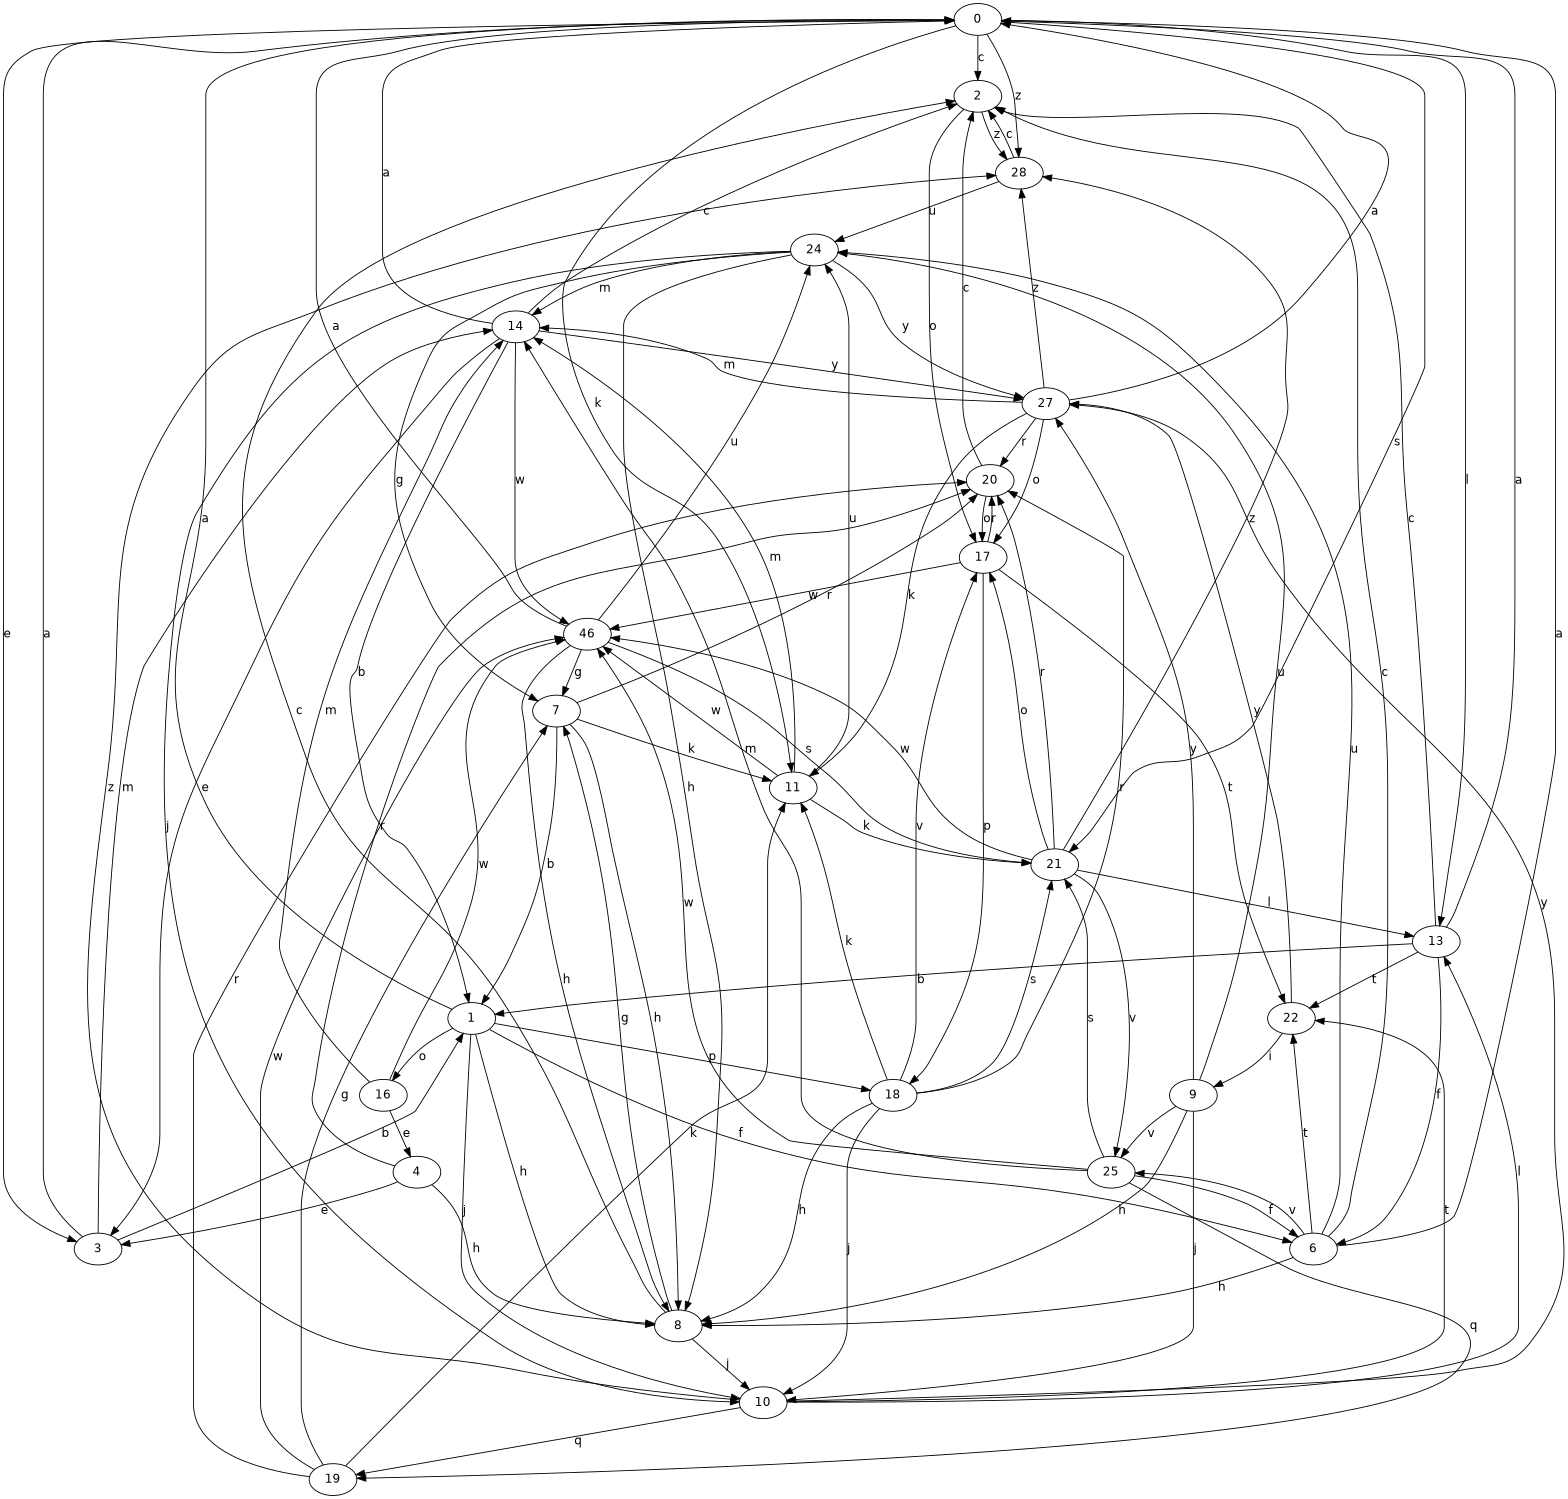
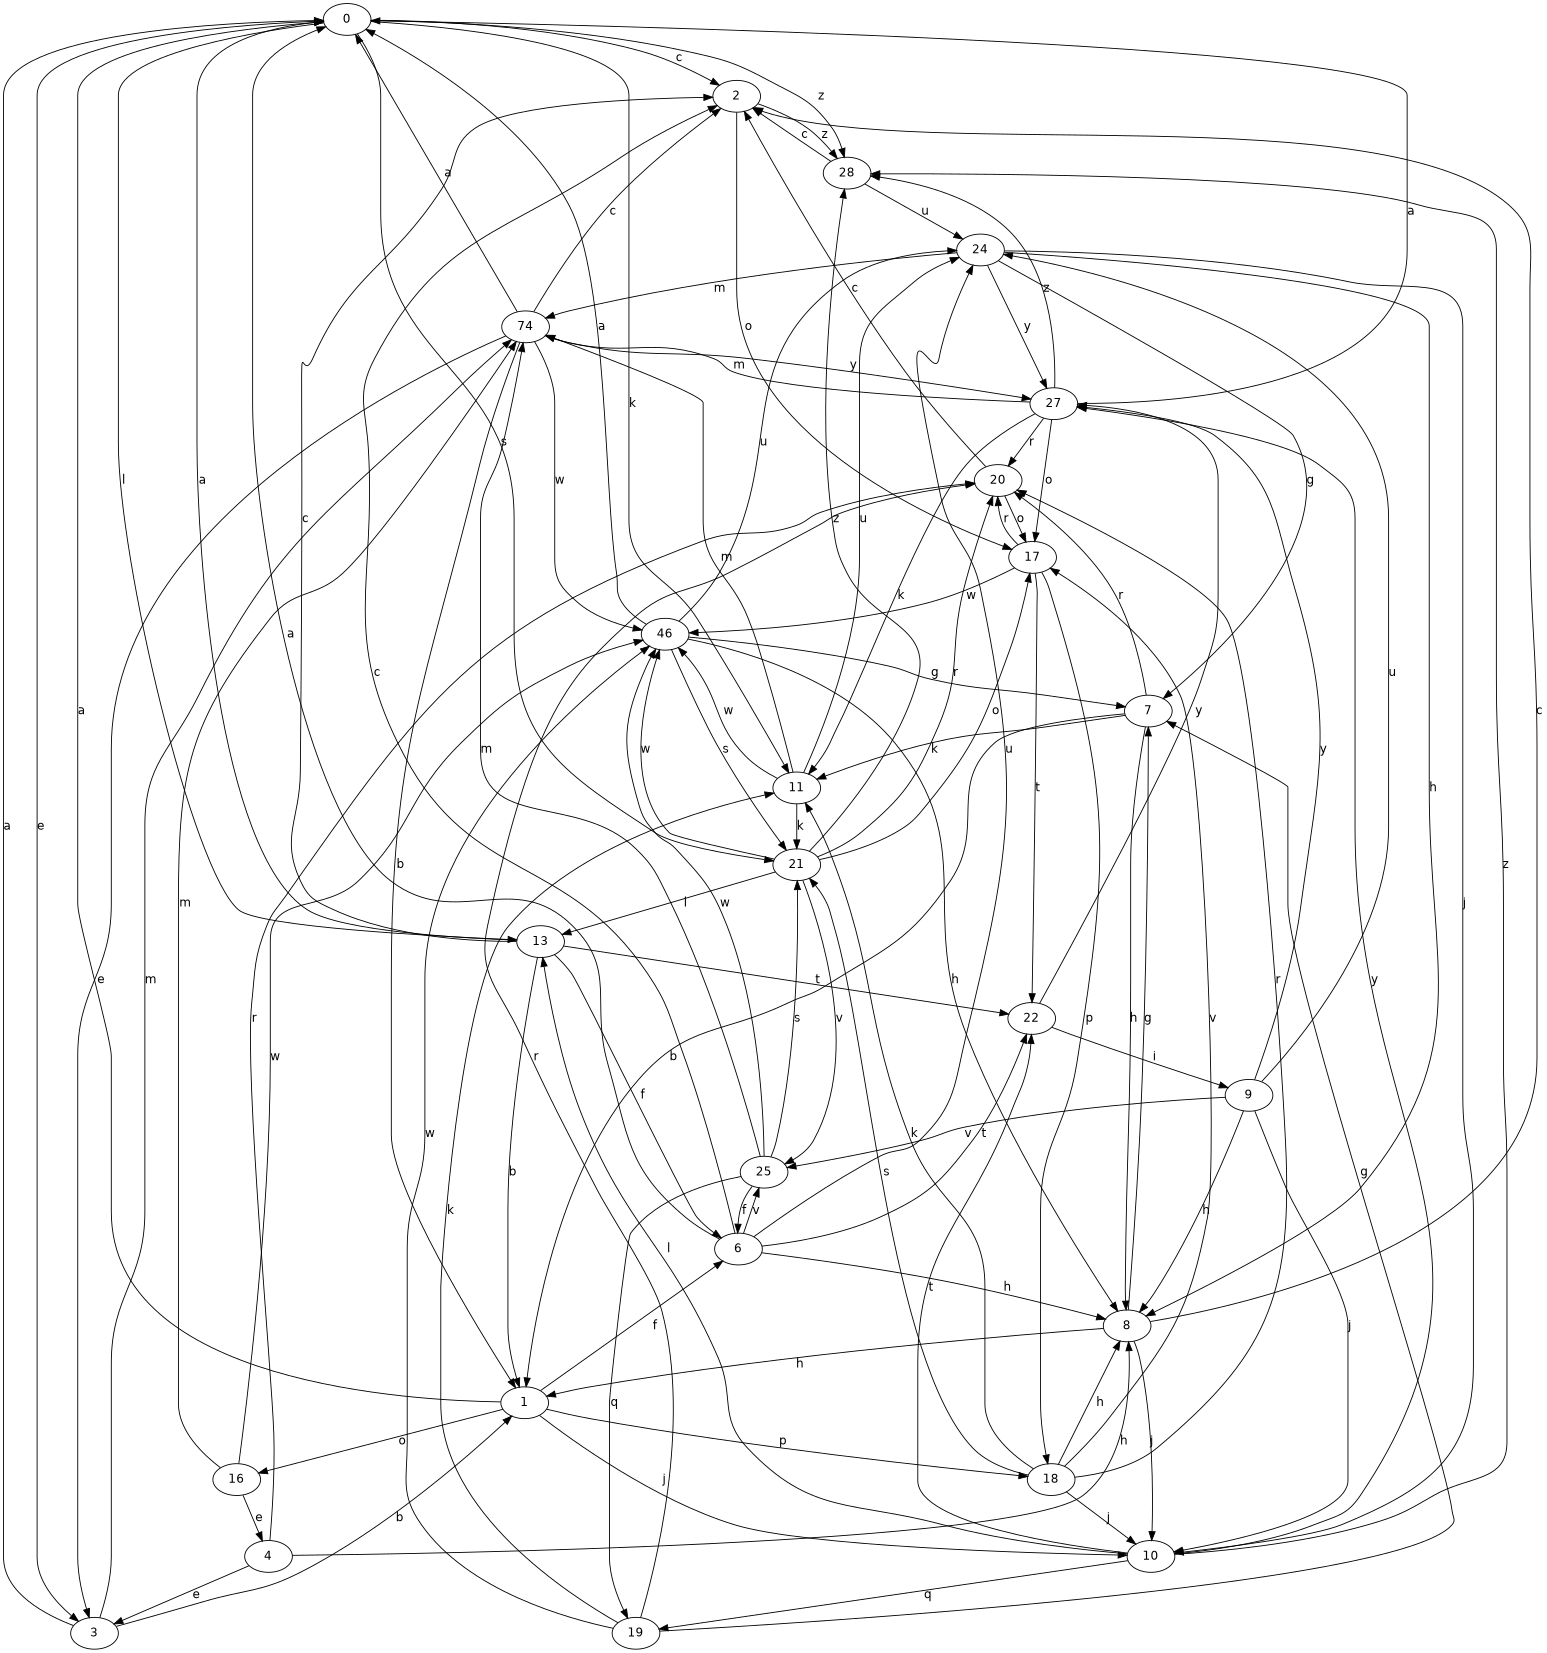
node "14": label "14" -> "74"
edge "1" -> "8": reversed
